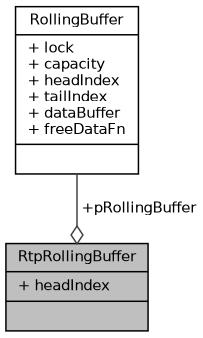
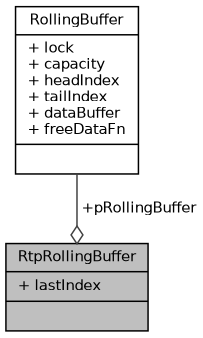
node "RtpRollingBuffer": text "+ headIndex" -> "+ lastIndex"
